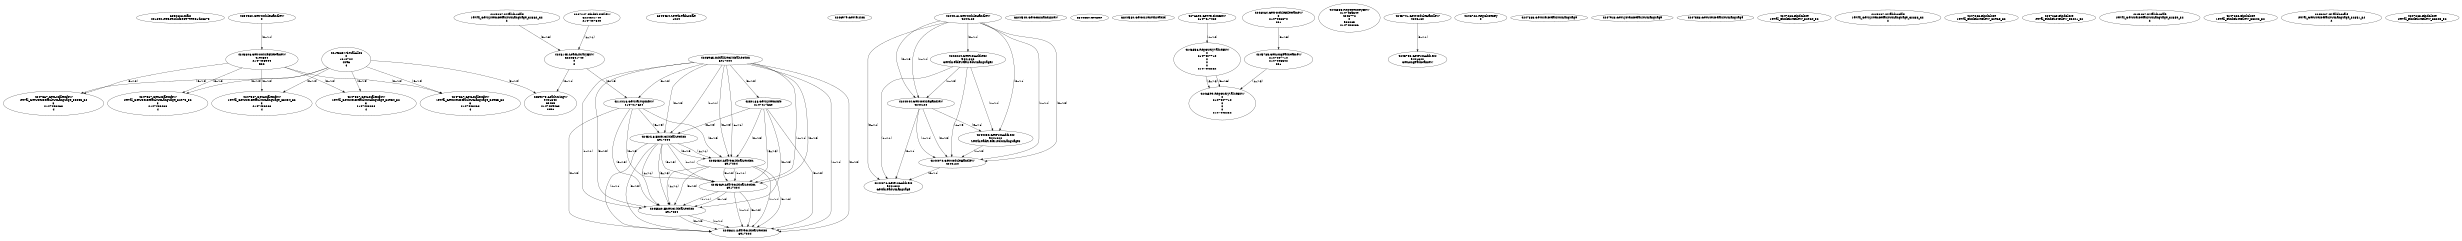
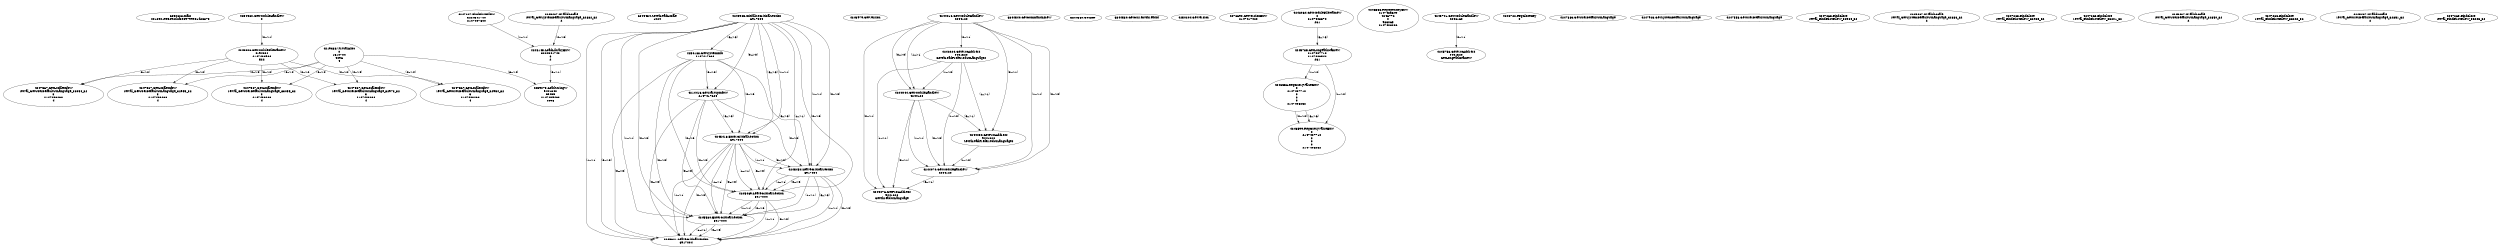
node "4250204.GetVersion": added
edge "4276690.GetVersionExW 2147417420" -> "4246556.RegQueryValueExW 0 2147407710 0 0 0 2147408232": now "4245785.GetLongPathNameW 2147407710 2147406542 261" -> "4246556.RegQueryValueExW 0 2147407710 0 0 0 2147408232"
edge "4248145.LoadLibraryExW 3224341740 0 2" -> "4214413.GetStartupInfoW 2147417624": now "4250188.GetSystemInfo 2147417660" -> "4214413.GetStartupInfoW 2147417624"
